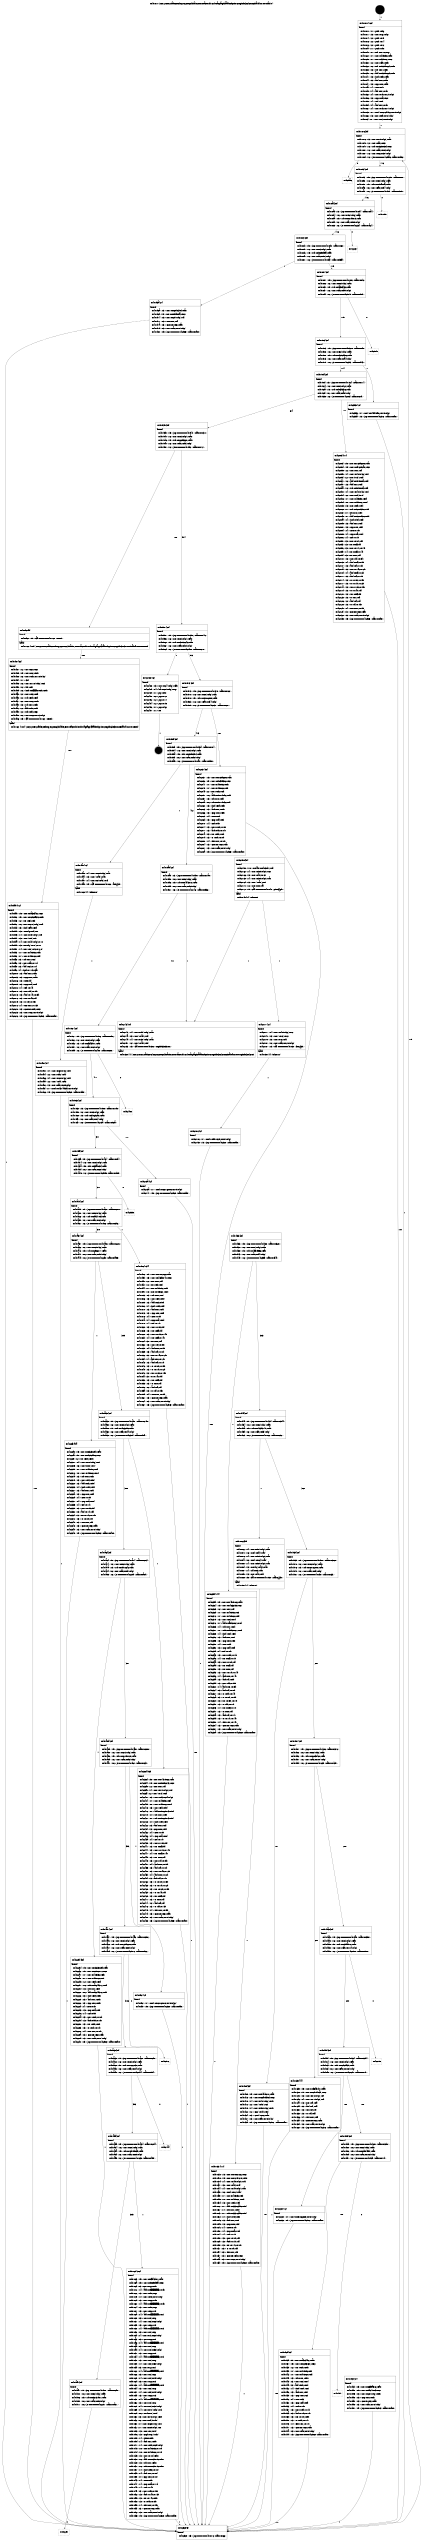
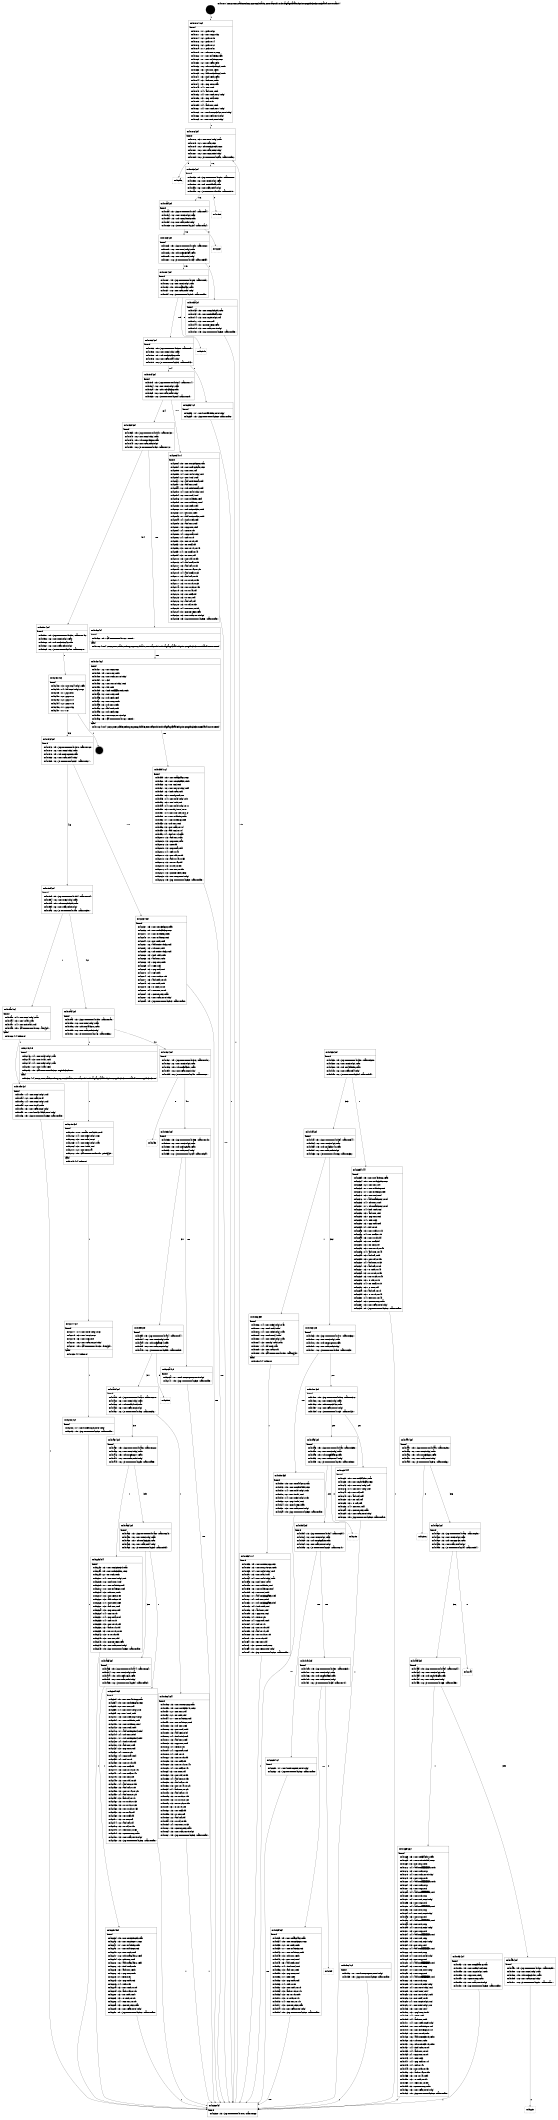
edge "0x401957 [28]" -> "0x401973 [28]": now "0x402488 [16]" -> "0x401973 [28]"
edge "0x402158 [31]" -> "0x402146 [18]": reversed
node "0x401a8b [28]": removed
